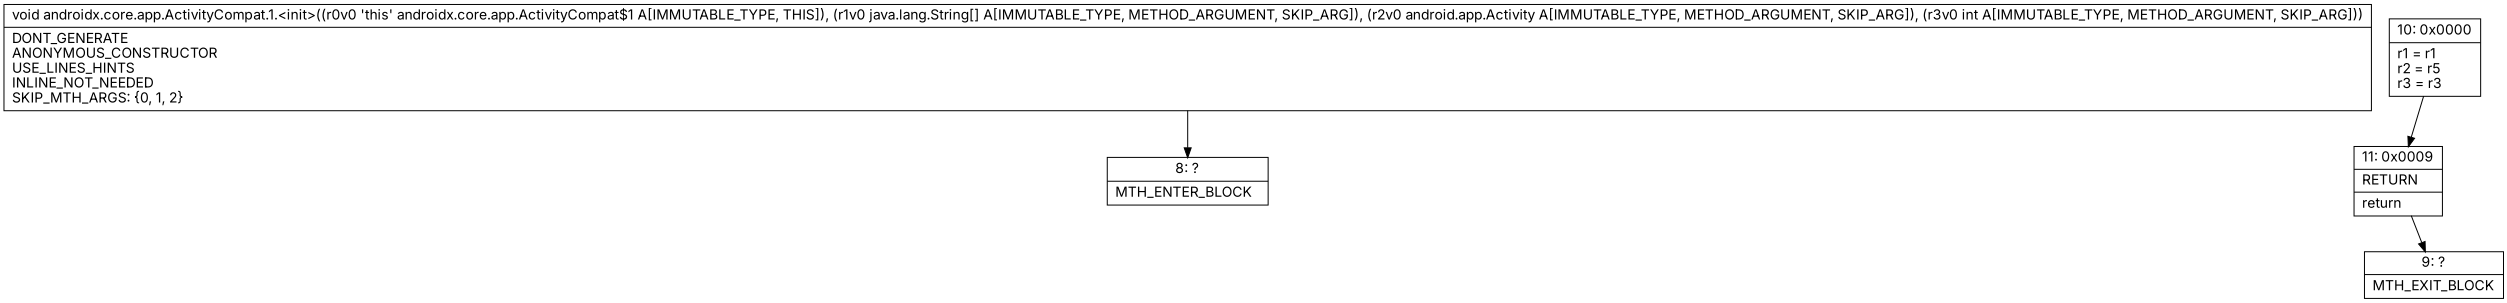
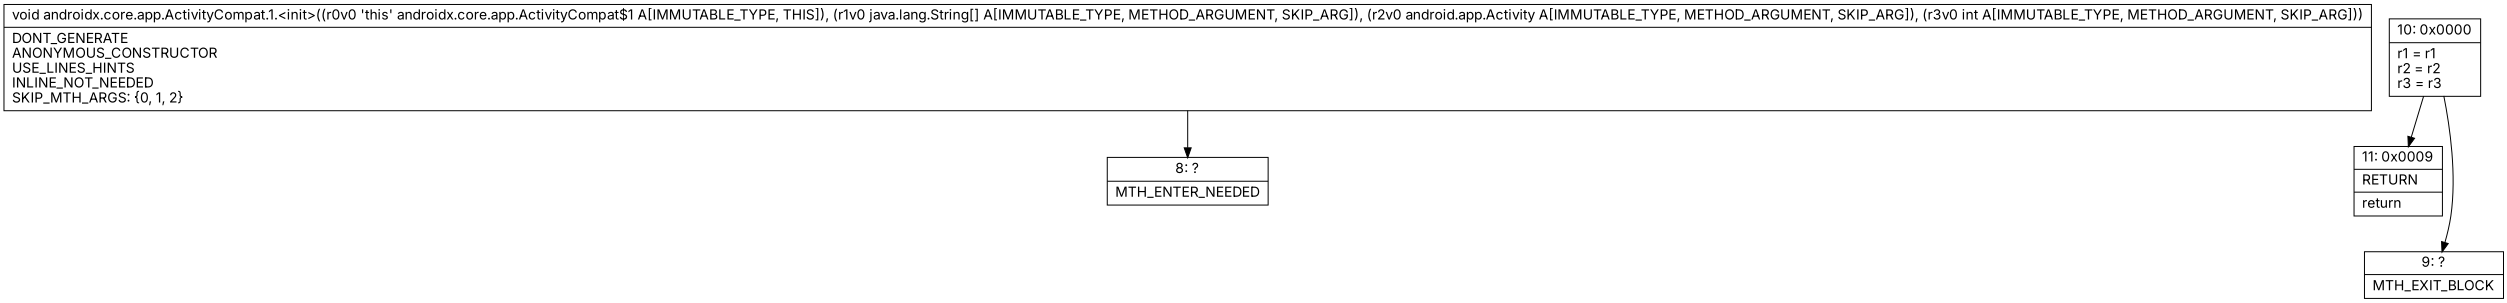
node "10: 0x0000": text "r2 = r5" -> "r2 = r2"
node "8: ?": text "MTH_ENTER_BLOCK" -> "MTH_ENTER_NEEDED"
edge "11: 0x0009" -> "9: ?": now "10: 0x0000" -> "9: ?"
